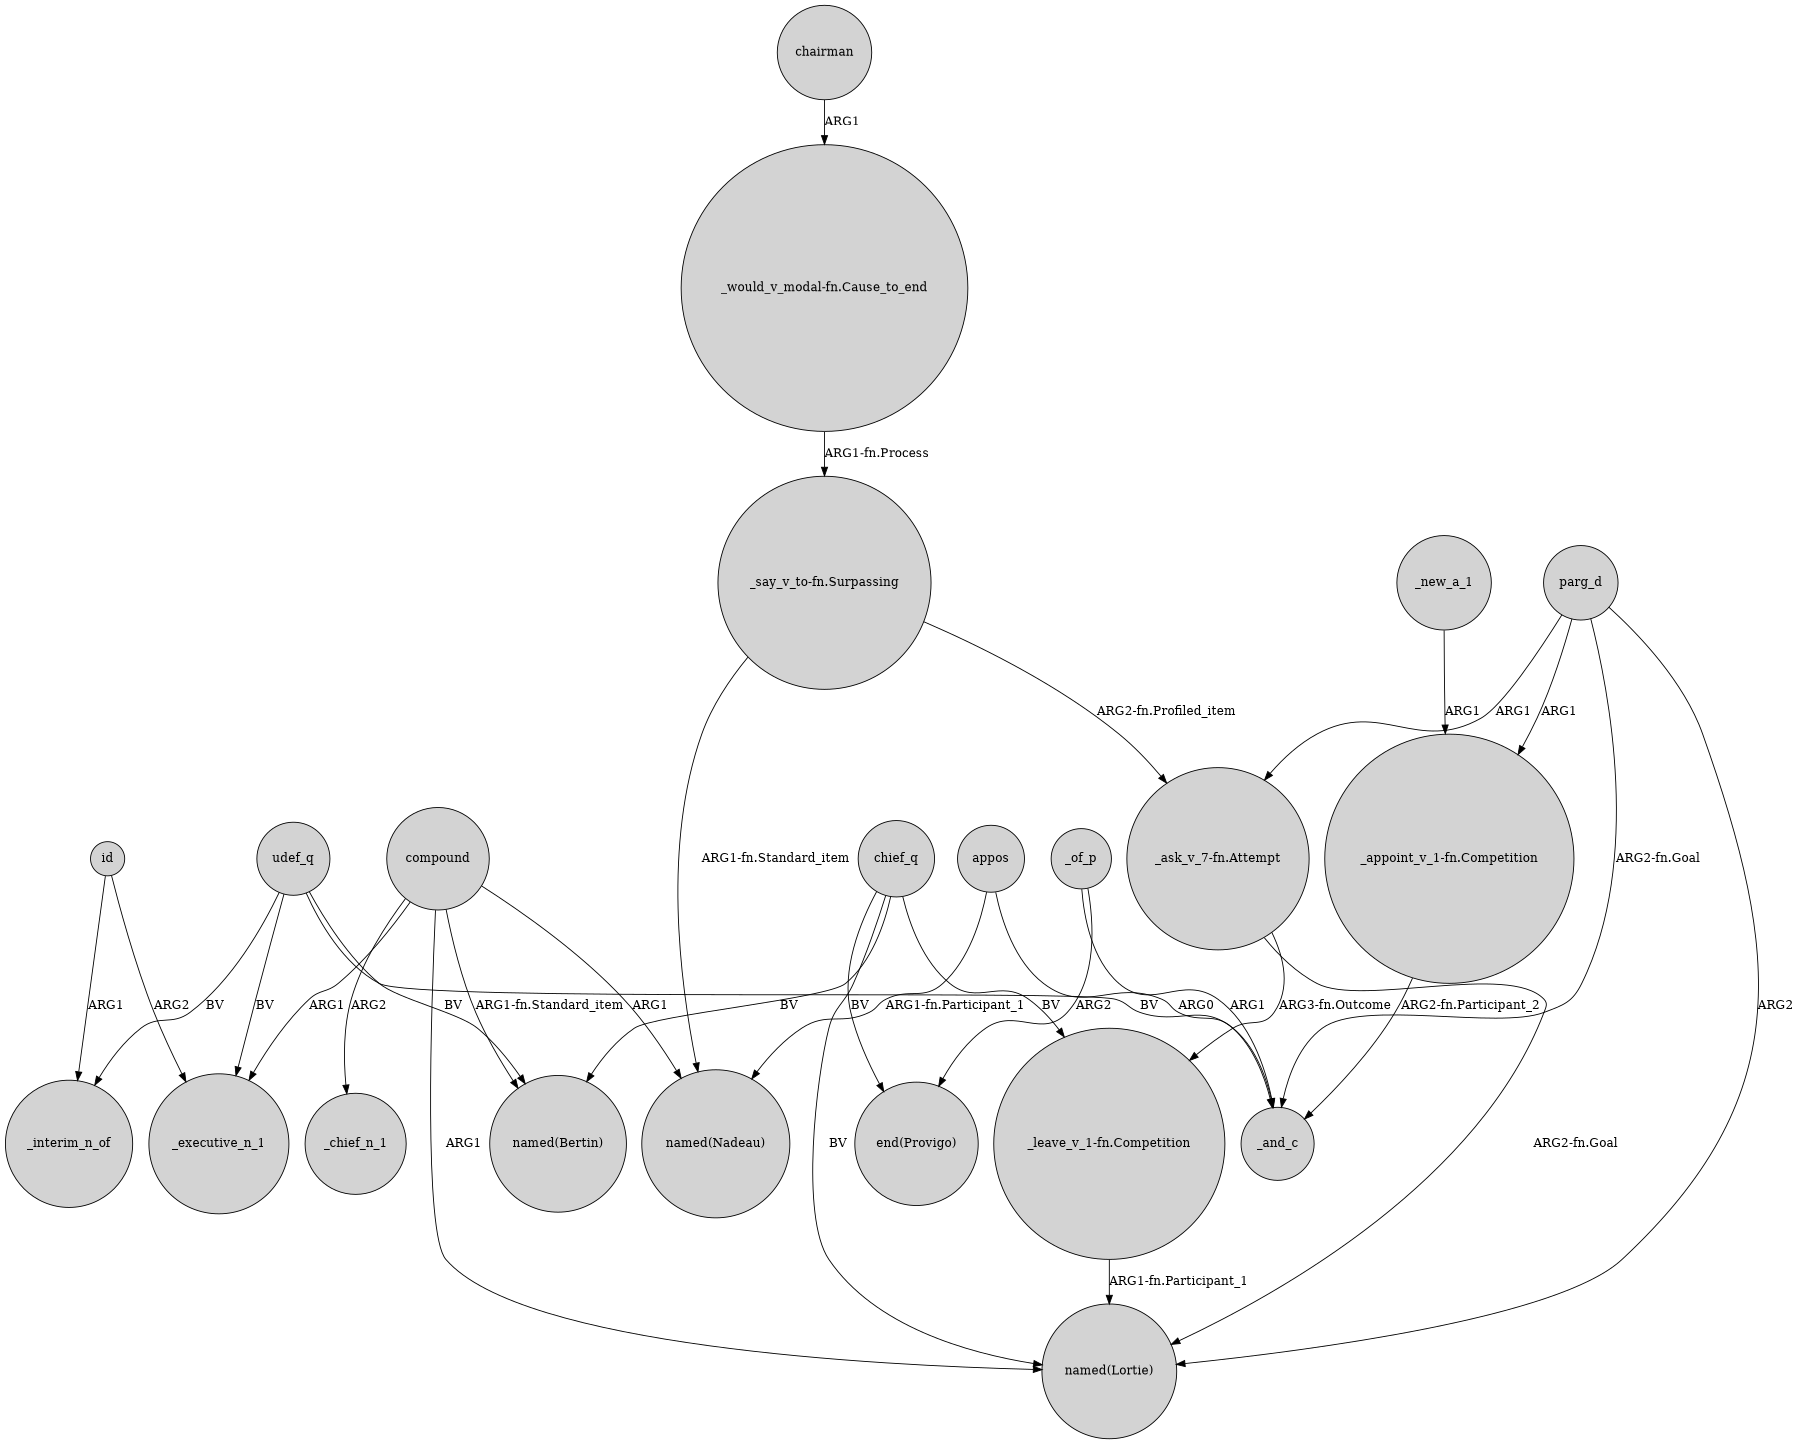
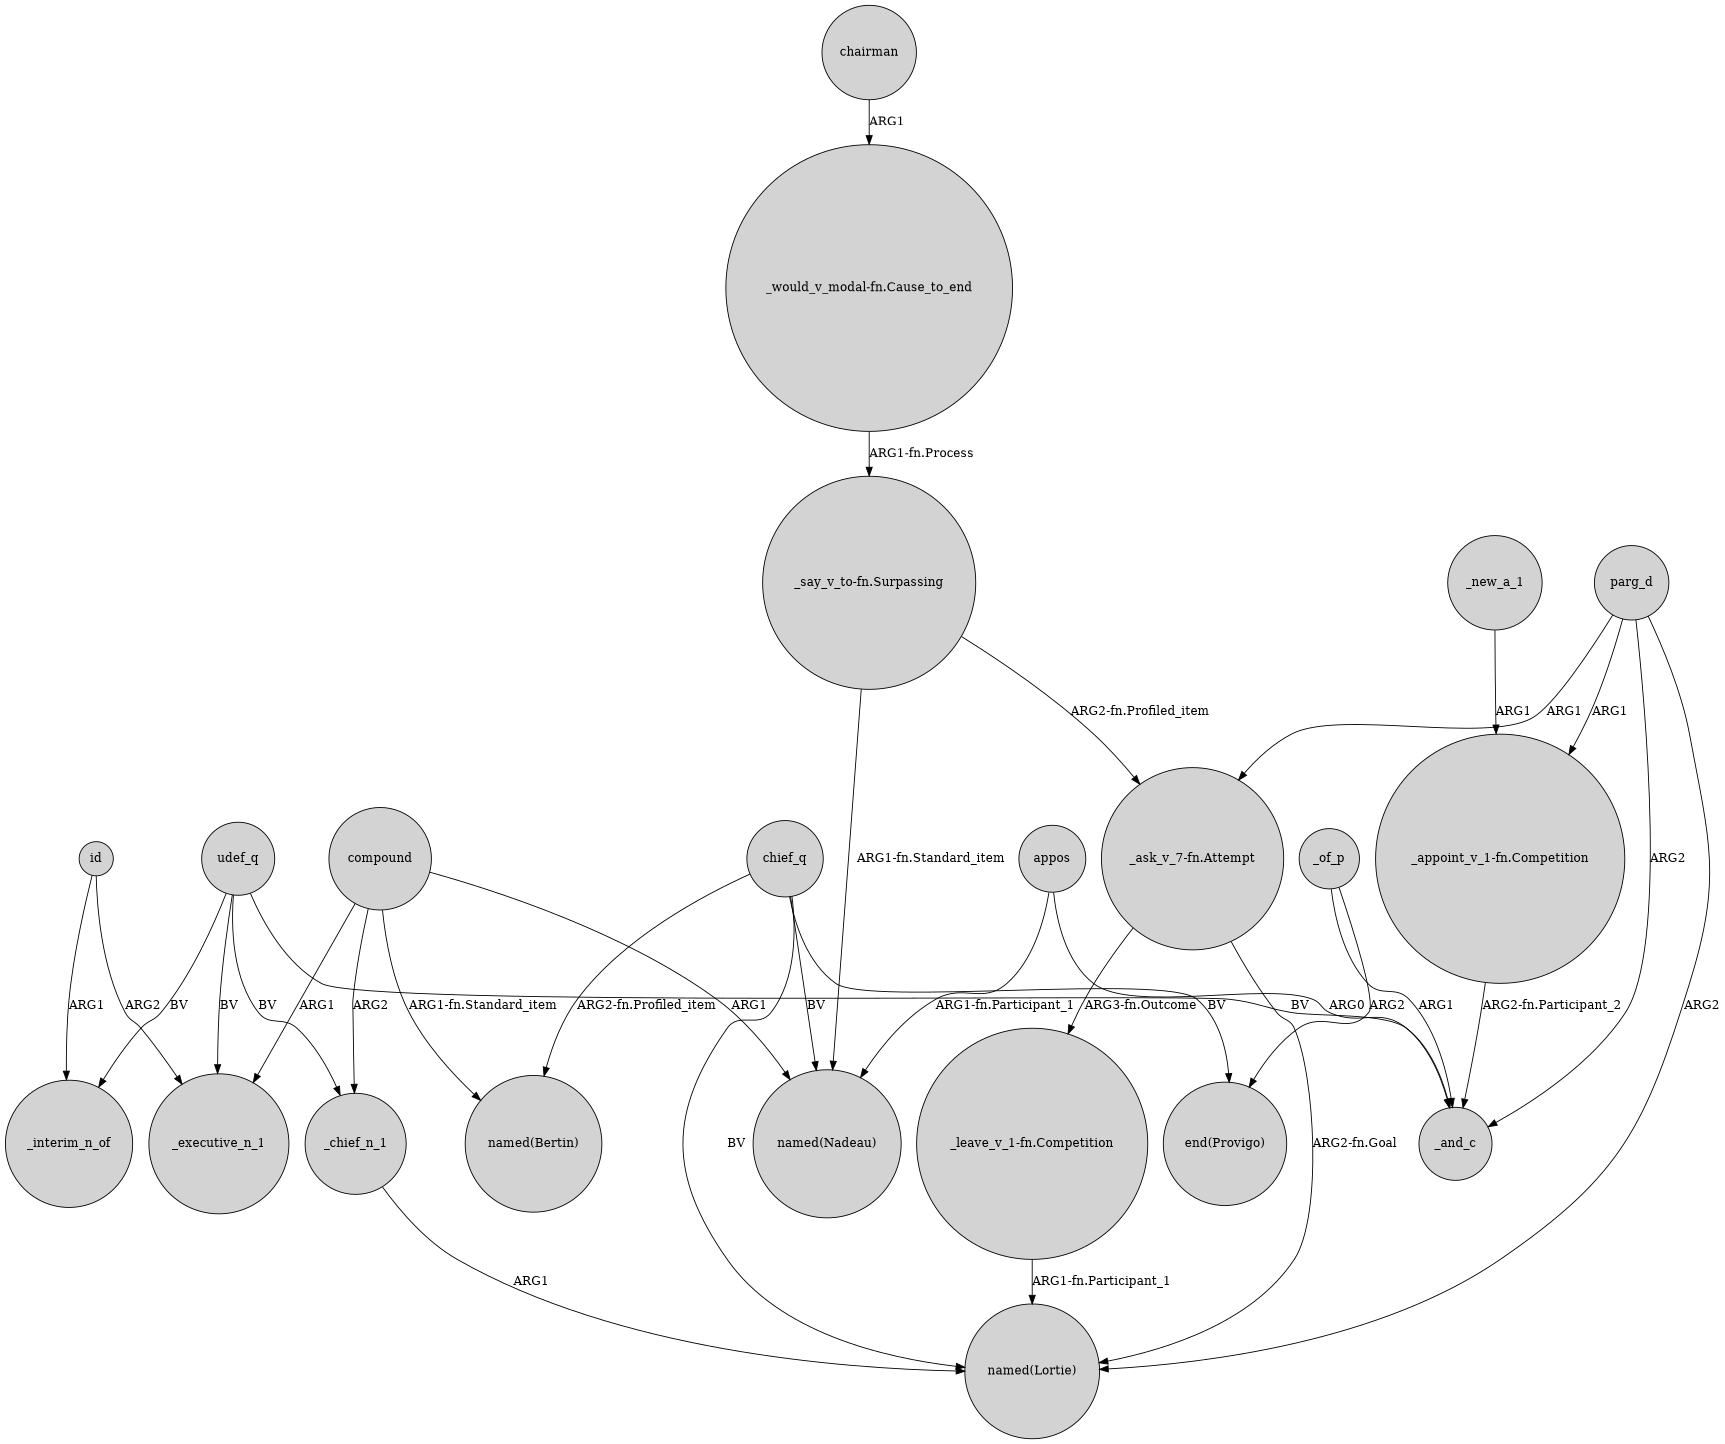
edge "parg_d" -> "_and_c": label "ARG2-fn.Goal" -> "ARG2"
edge "chief_q" -> "_leave_v_1-fn.Competition": now "chief_q" -> "named(Nadeau)"
edge "udef_q" -> "named(Bertin)": now "udef_q" -> "_chief_n_1"
edge "chief_q" -> "named(Bertin)": label "BV" -> "ARG2-fn.Profiled_item"
edge "compound" -> "named(Lortie)": now "_chief_n_1" -> "named(Lortie)"
